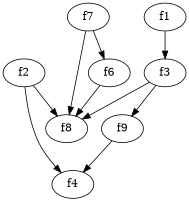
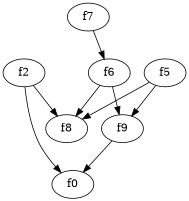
node "f1": removed
edge "f7" -> "f8": removed
node "f3": label "f3" -> "f5"
edge "f6" -> "f9": added
node "f4": label "f4" -> "f0"
